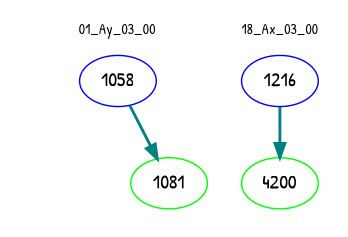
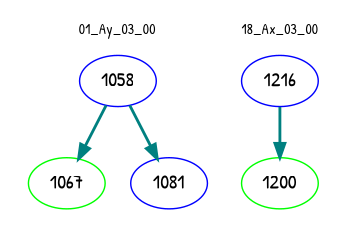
node "1067": added
node "1081": color green -> blue
node "4200": label "4200" -> "1200"
